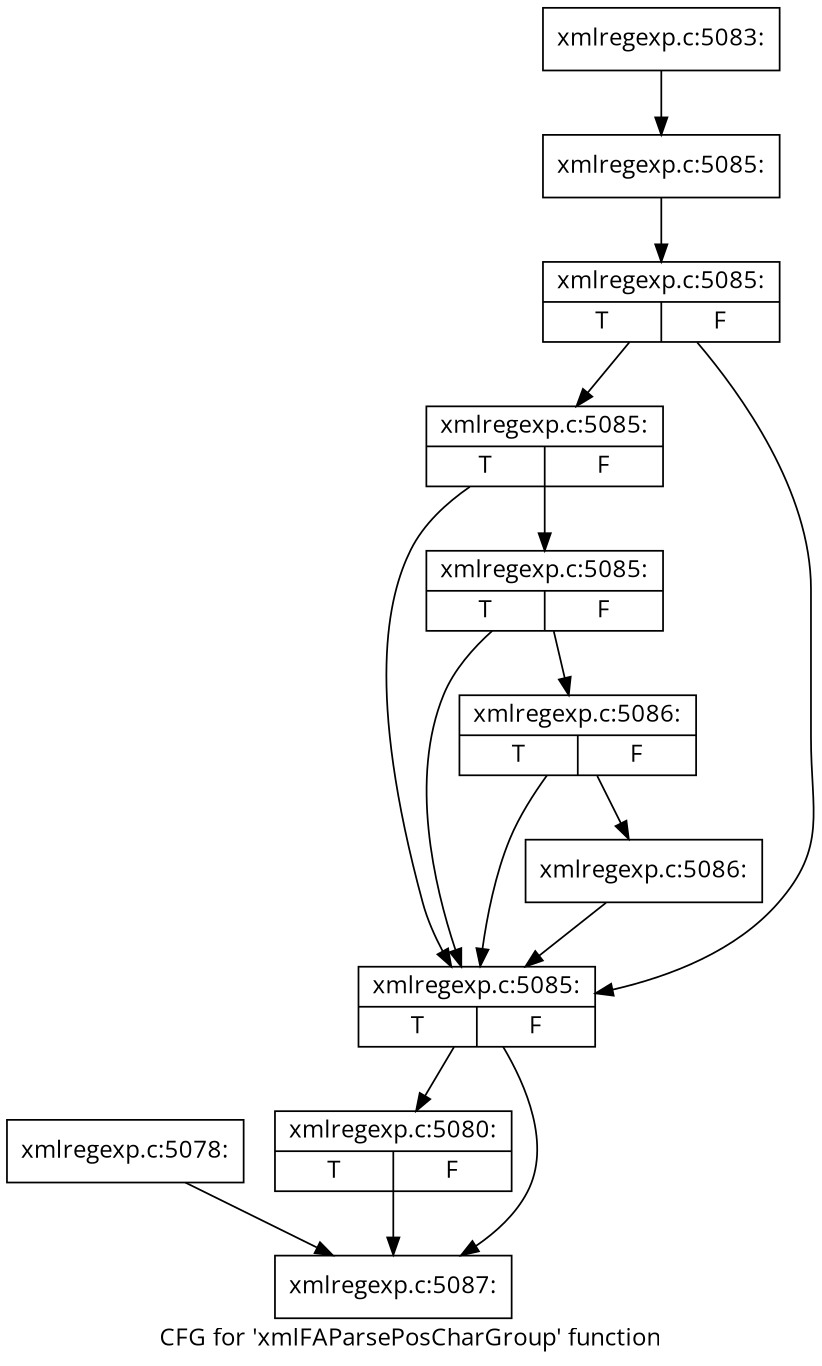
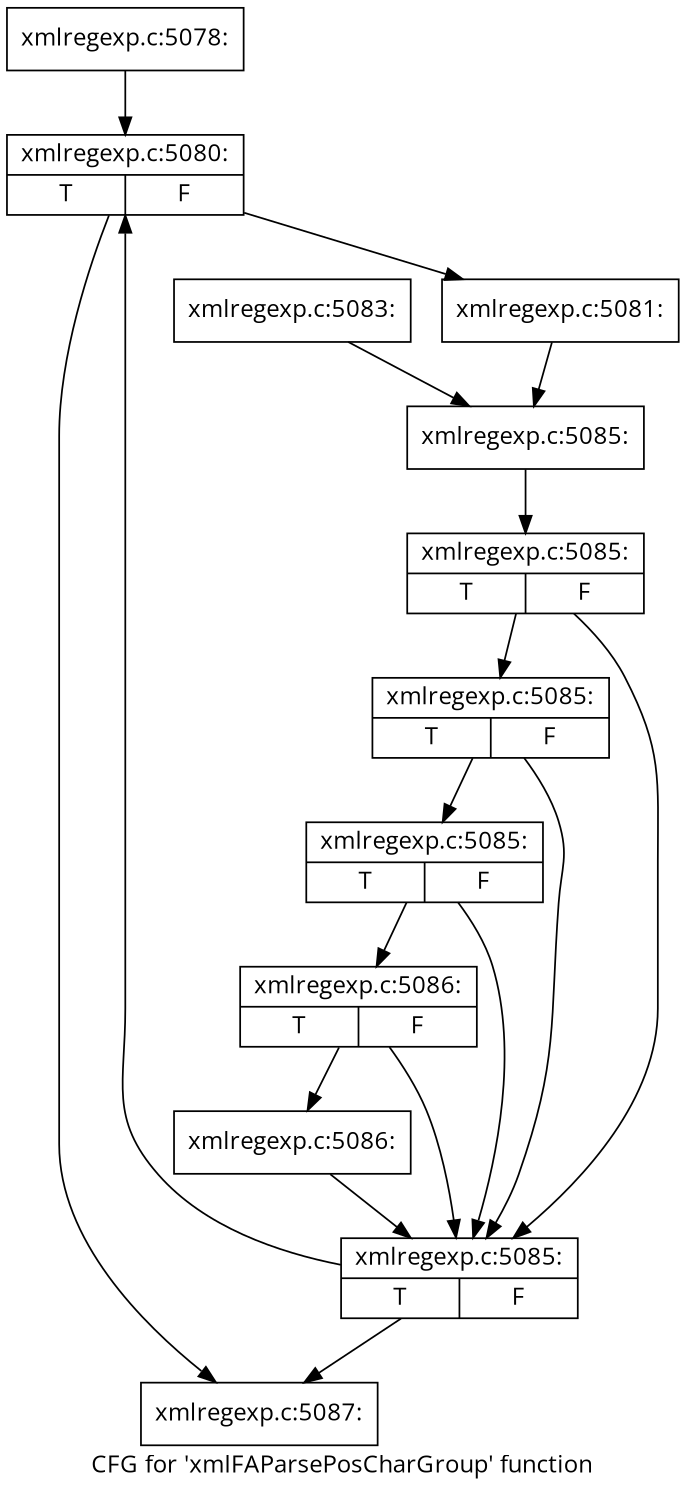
node "xmlregexp.c:5081:": added
edge "xmlregexp.c:5078:" -> "xmlregexp.c:5087:": now "xmlregexp.c:5078:" -> "xmlregexp.c:5080:"
